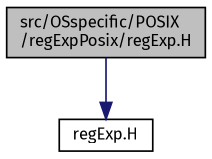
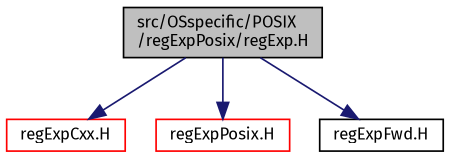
node "regExpCxx.H": added
node "regExp.H": label "regExp.H" -> "regExpFwd.H"
node "regExpPosix.H": added
